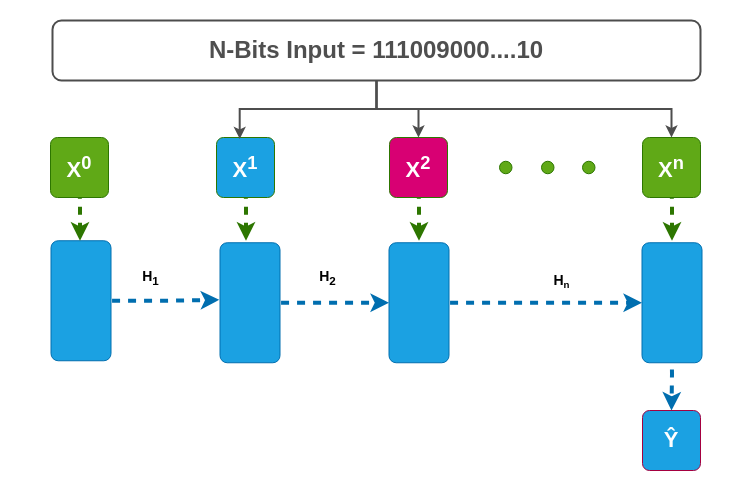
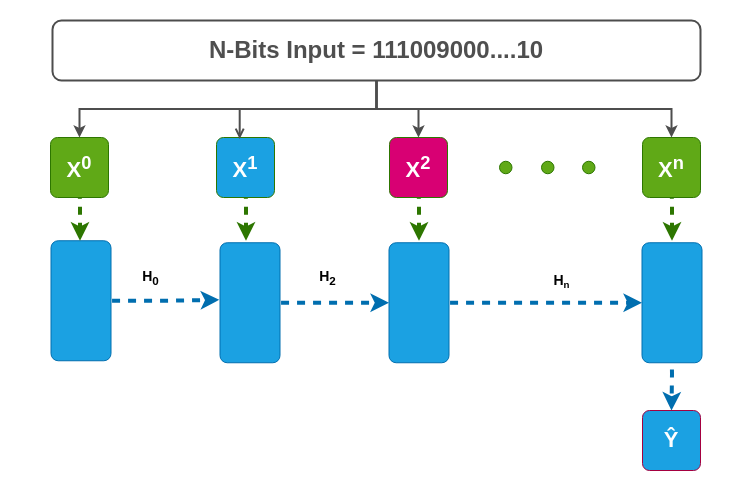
edge "N-Bits Input = 111009000....10" -> "X0": added
edge "N-Bits Input = 111009000....10" -> "X1": arrowhead classic -> open
node "H1": label "H1" -> "H0"
